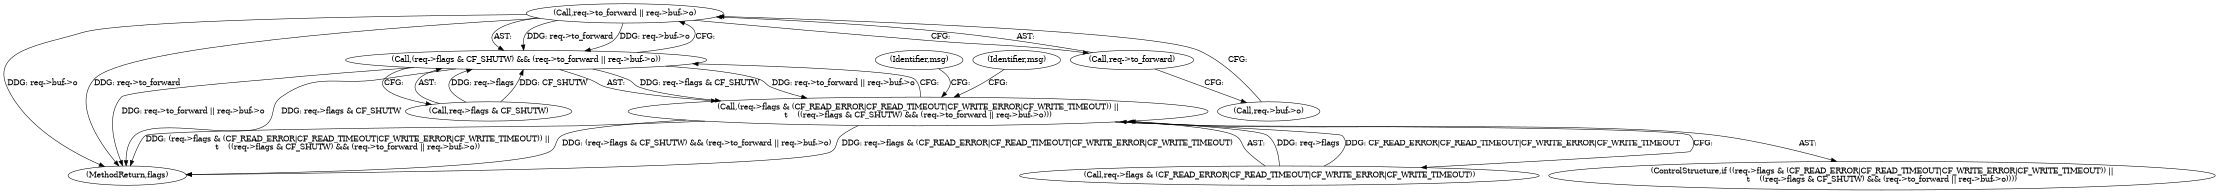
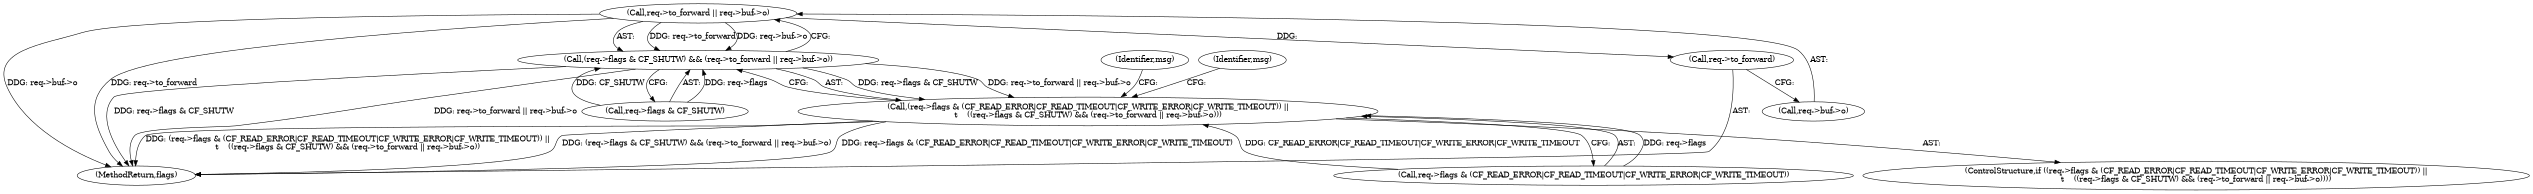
edge "(Call,req->to_forward)" -> "(Call,req->to_forward || req->buf->o)": now "(Call,req->to_forward)" -> "(MethodReturn,flags)"
edge "(Call,req->to_forward || req->buf->o)" -> "(Call,req->to_forward)": label "CFG: " -> "DDG: "
edge "(Call,req->buf->o)" -> "(Call,req->to_forward || req->buf->o)": label "CFG: " -> "AST: "
